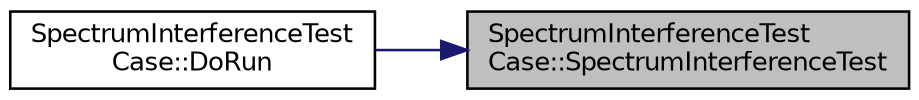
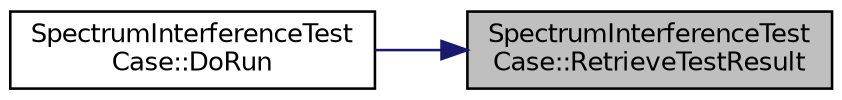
node "SpectrumInterferenceTest Case::SpectrumInterferenceTest": label "SpectrumInterferenceTest Case::SpectrumInterferenceTest" -> "SpectrumInterferenceTest Case::RetrieveTestResult"
